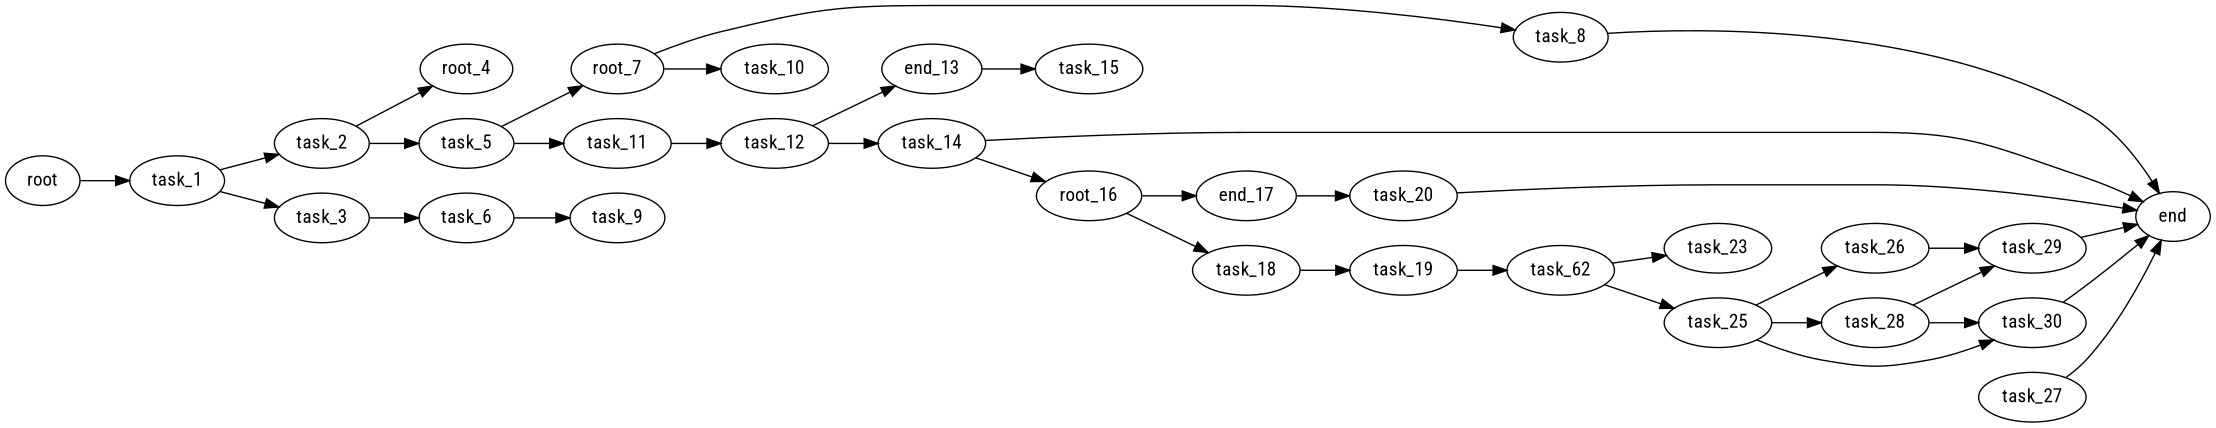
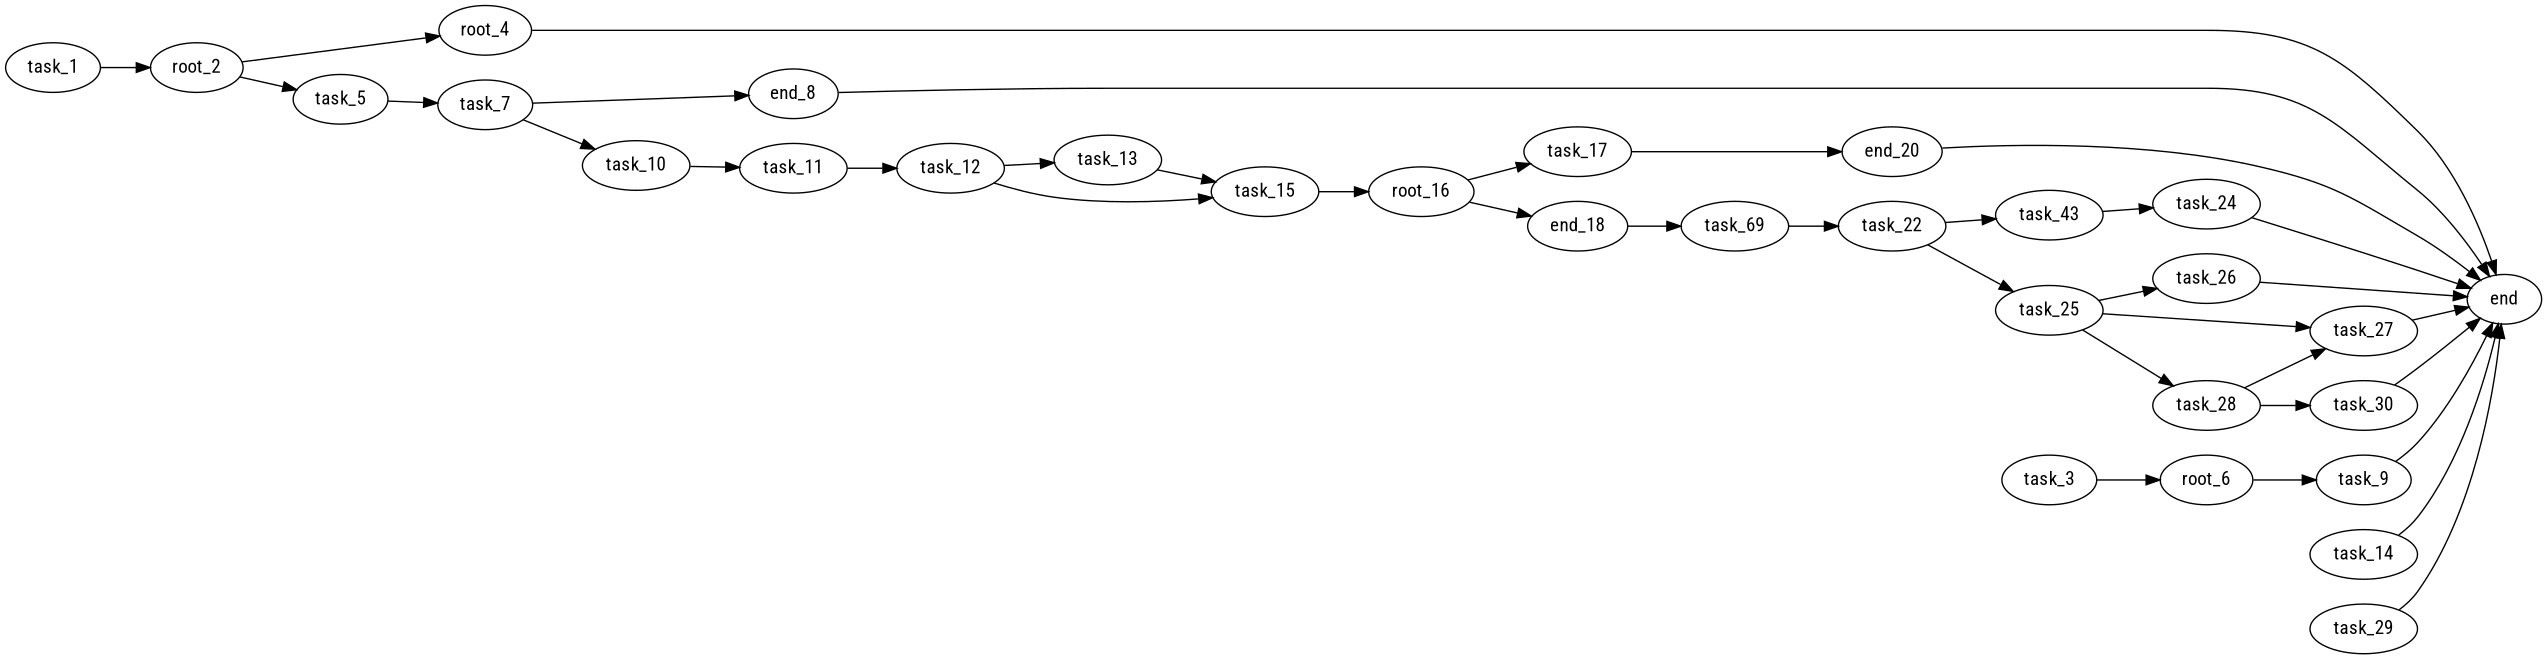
edge "root_4" -> "end": added
node "task_8": label "task_8" -> "end_8"
node "root_7": label "root_7" -> "task_7"
node "end_13": label "end_13" -> "task_13"
node "task_2": label "task_2" -> "root_2"
edge "task_5" -> "task_11": now "task_10" -> "task_11"
edge "task_12" -> "task_14": now "task_12" -> "task_15"
edge "task_14" -> "root_16": now "task_15" -> "root_16"
node "root": removed
node "end_17": label "end_17" -> "task_17"
node "task_20": label "task_20" -> "end_20"
edge "task_1" -> "task_3": removed
node "task_24": added
node "task_6": label "task_6" -> "root_6"
node "task_23": label "task_23" -> "task_43"
edge "task_26" -> "task_29": now "task_26" -> "end"
node "task_18": label "task_18" -> "end_18"
node "task_19": label "task_19" -> "task_69"
node "task_62": label "task_62" -> "task_22"
edge "task_28" -> "task_29": now "task_28" -> "task_27"
edge "task_25" -> "task_30": now "task_25" -> "task_27"
edge "task_9" -> "end": added
